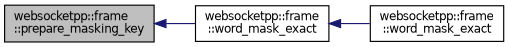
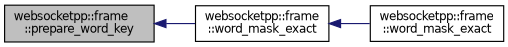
node "websocketpp::frame ::prepare_masking_key": label "websocketpp::frame ::prepare_masking_key" -> "websocketpp::frame ::prepare_word_key"
